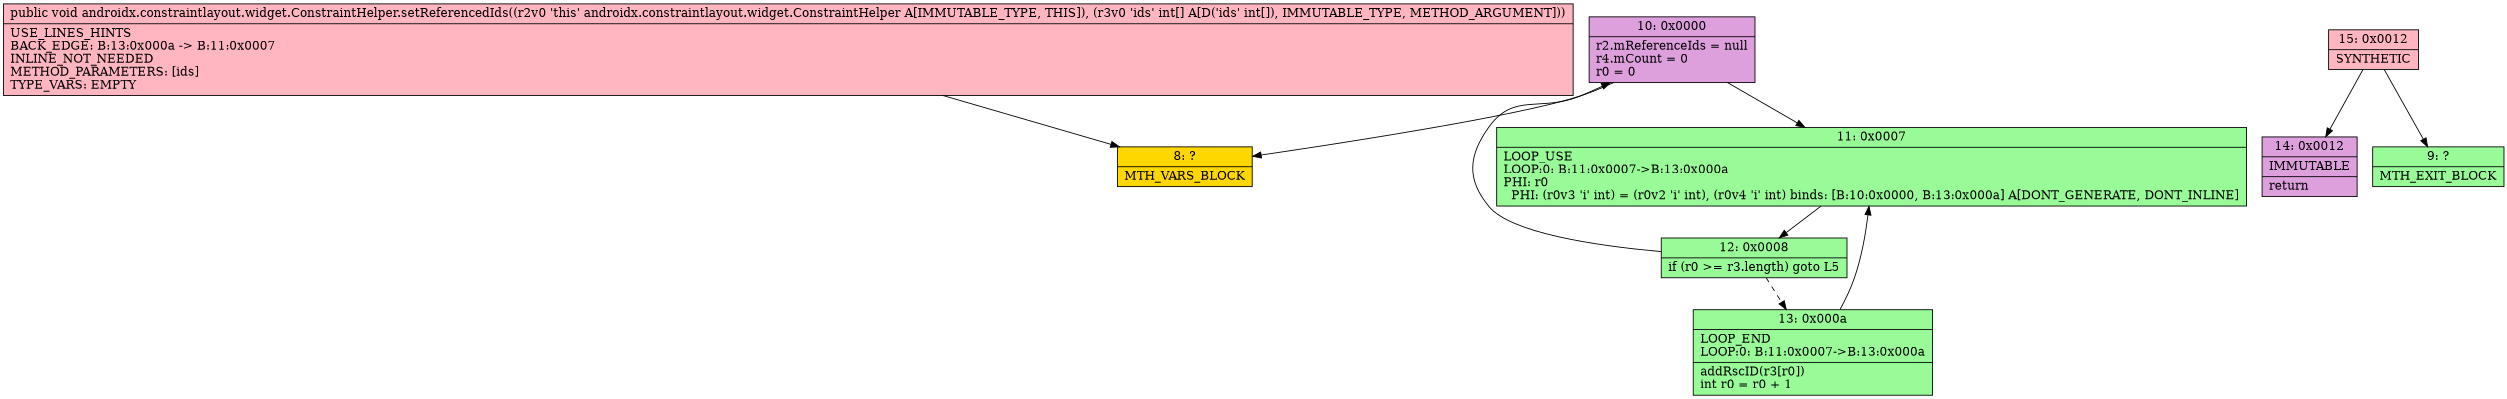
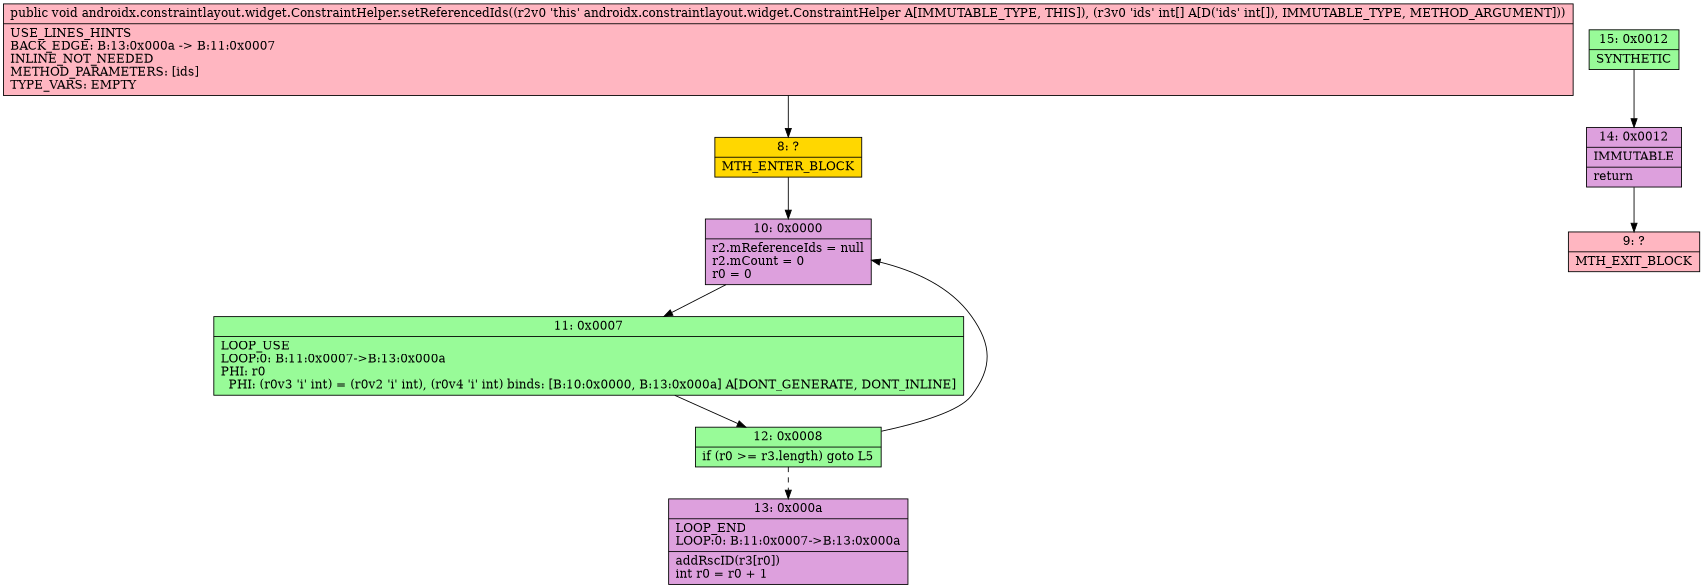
node "15: 0x0012": fillcolor lightpink -> palegreen
node "10: 0x0000": text "r4.mCount = 0" -> "r2.mCount = 0"
edge "15: 0x0012" -> "9: ?": now "14: 0x0012" -> "9: ?"
edge "10: 0x0000" -> "8: ?": reversed
node "9: ?": fillcolor palegreen -> lightpink
node "8: ?": text "MTH_VARS_BLOCK" -> "MTH_ENTER_BLOCK"
edge "13: 0x000a" -> "11: 0x0007": removed
node "13: 0x000a": fillcolor palegreen -> plum
